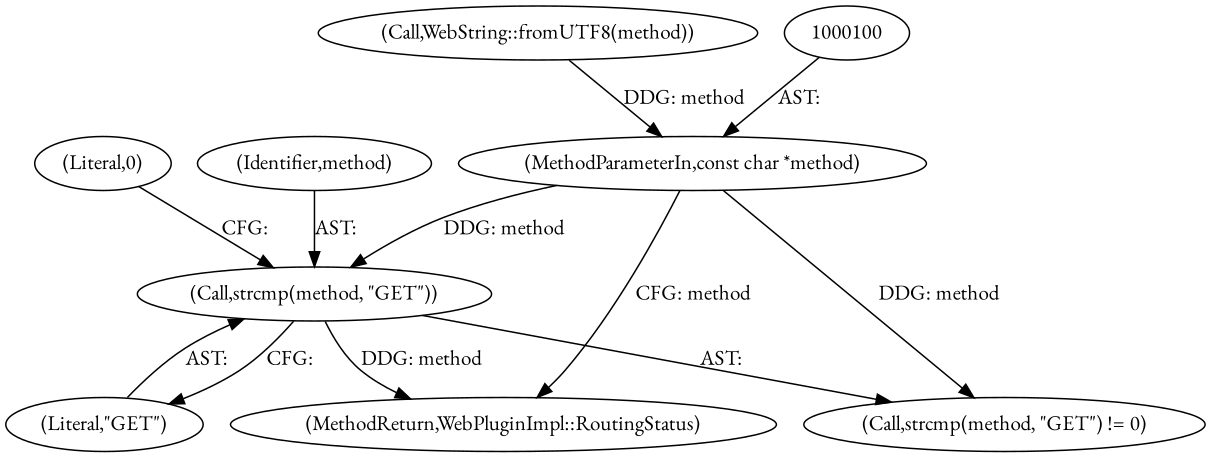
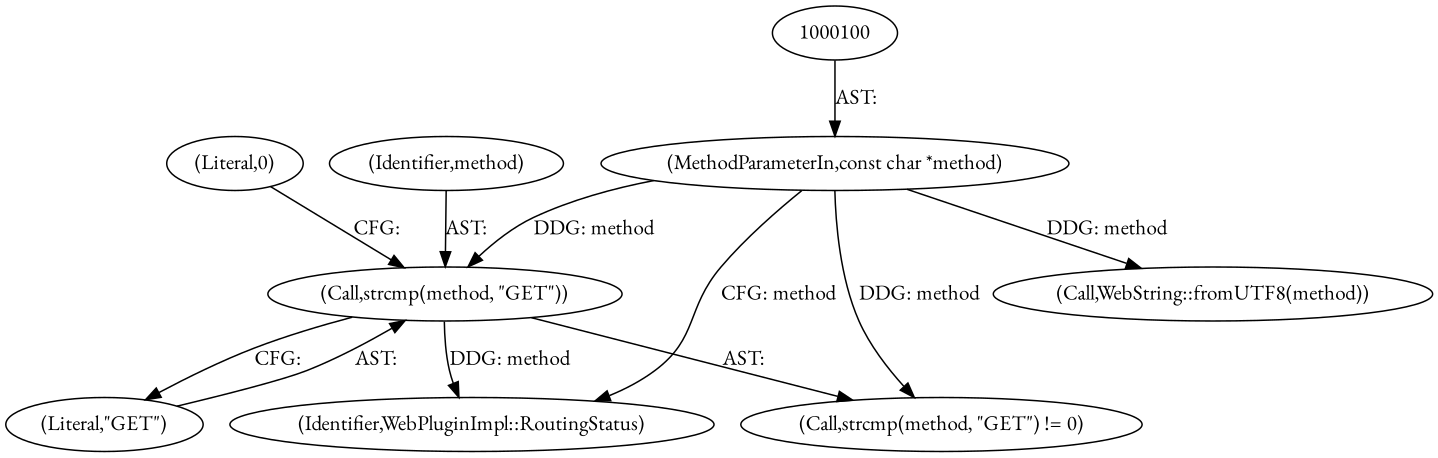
edge "(Call,WebString::fromUTF8(method))" -> "(MethodParameterIn,const char *method)": reversed
node "(MethodReturn,WebPluginImpl::RoutingStatus)": label "(MethodReturn,WebPluginImpl::RoutingStatus)" -> "(Identifier,WebPluginImpl::RoutingStatus)"
